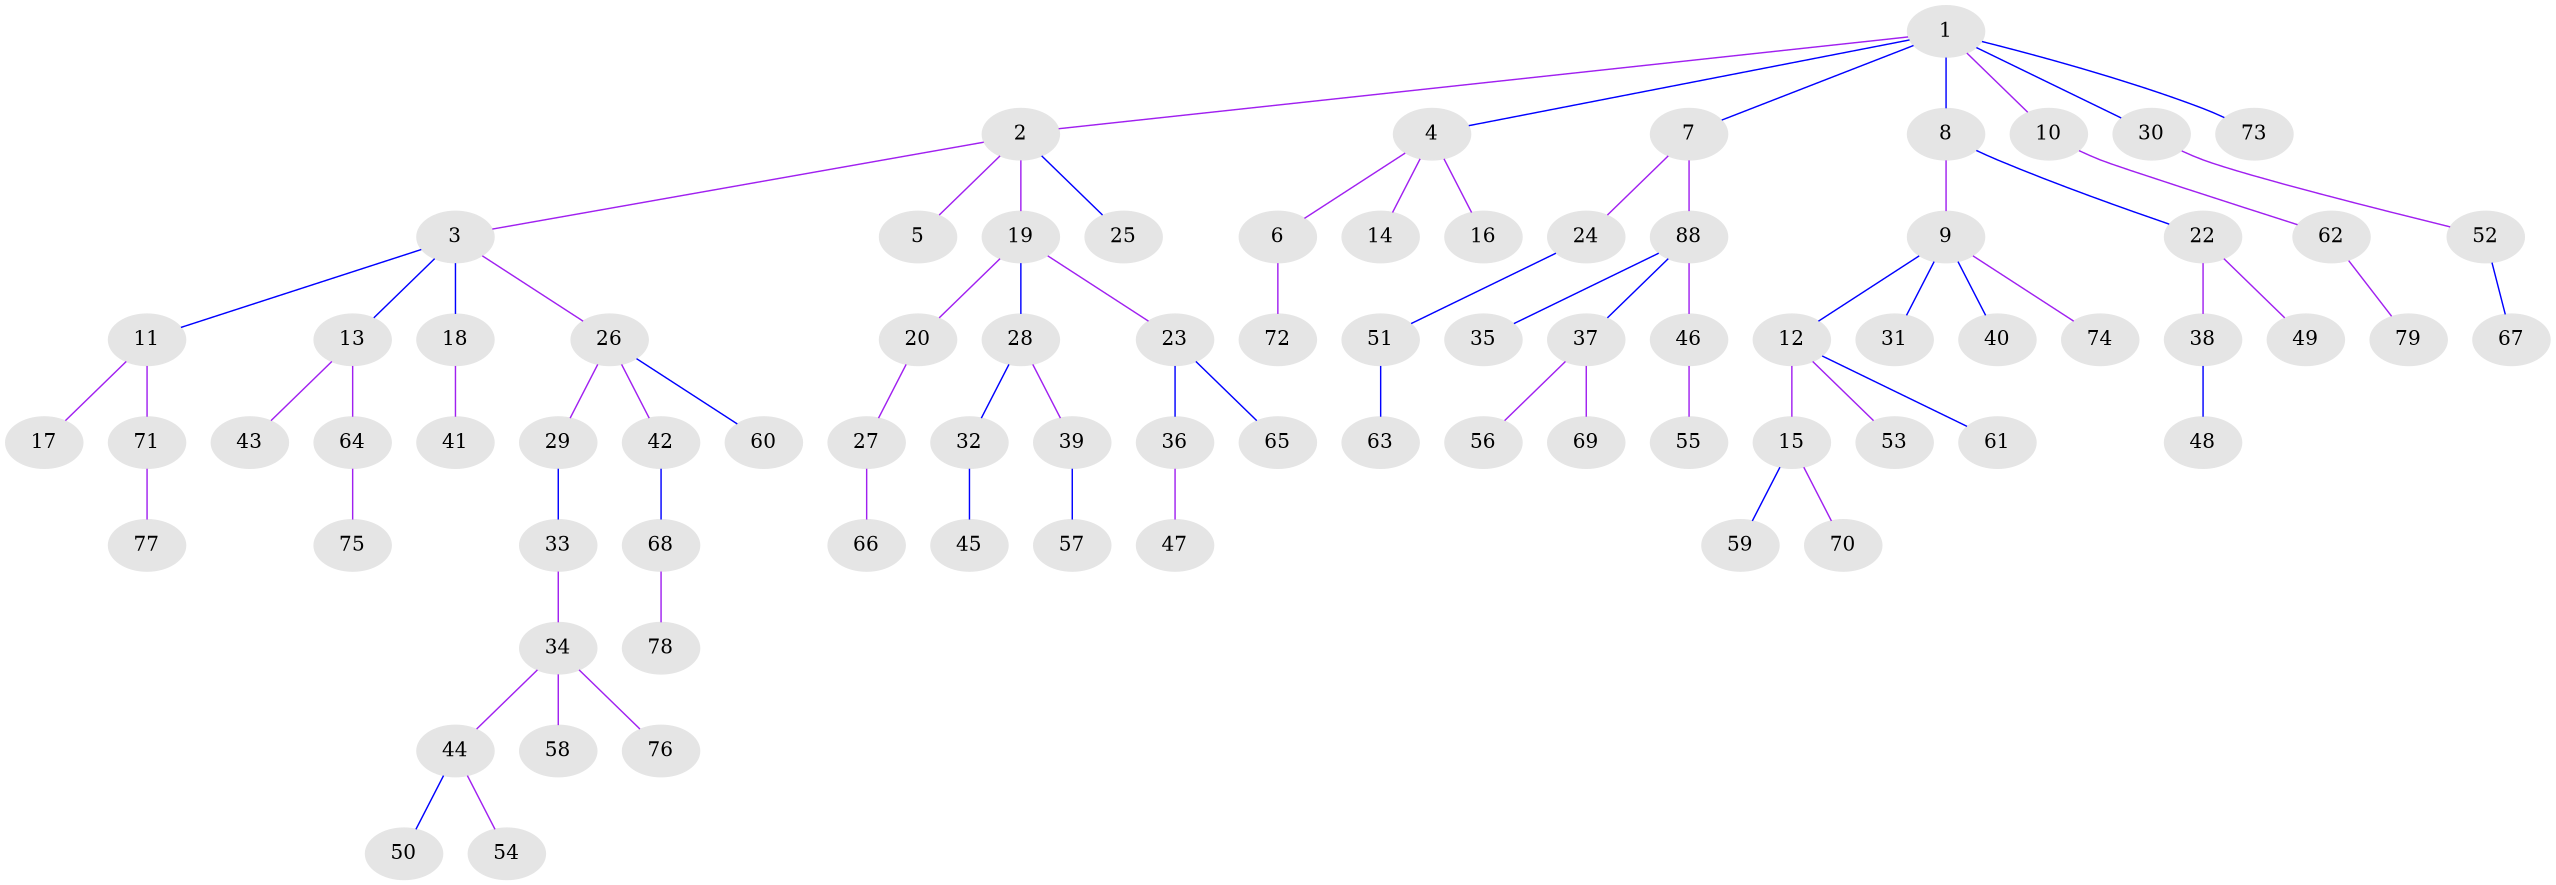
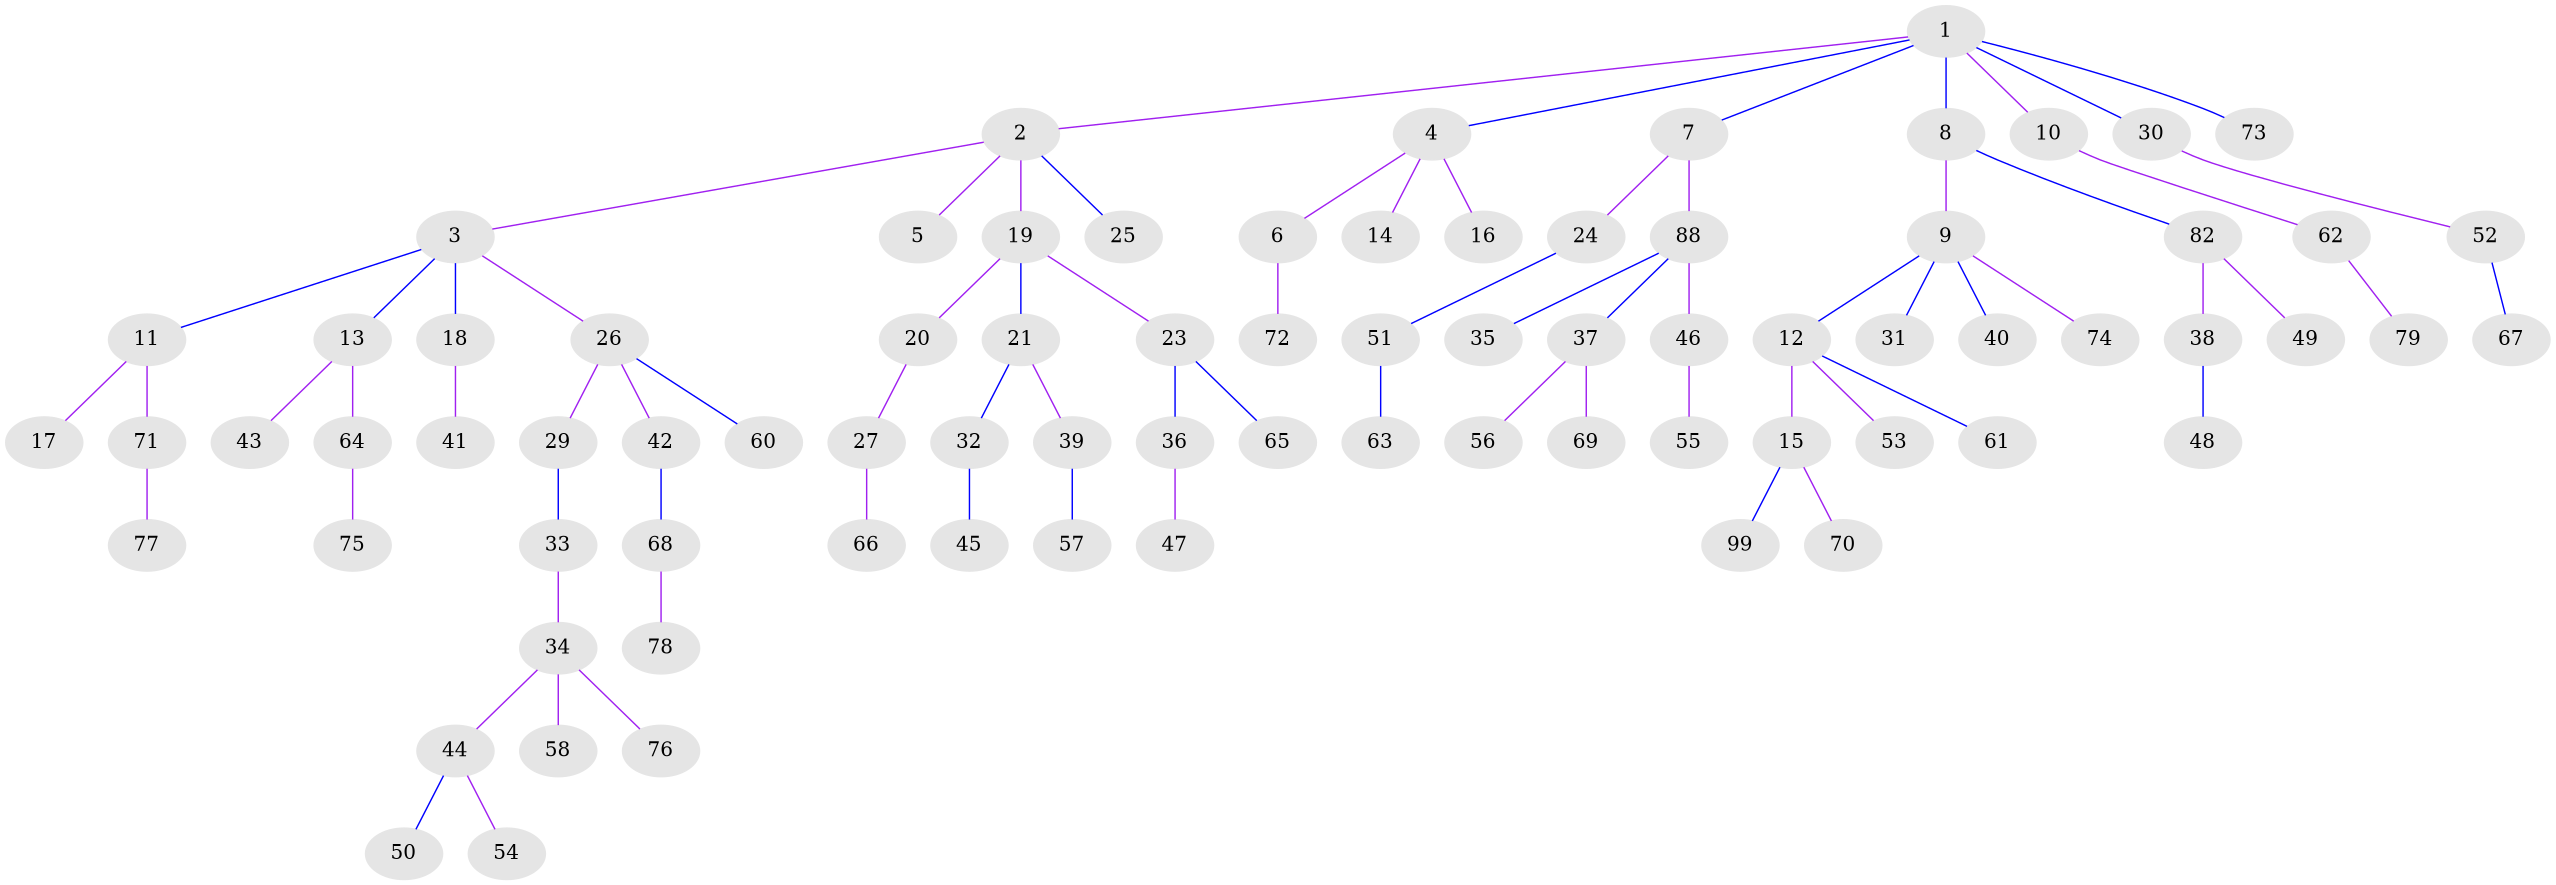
node "22": label "22" -> "82"
node "28": label "28" -> "21"
node "59": label "59" -> "99"
